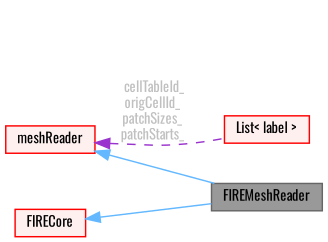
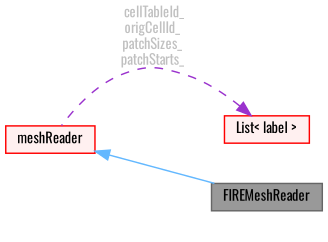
edge "List< label >" -> "meshReader": reversed
node "FIRECore": removed
